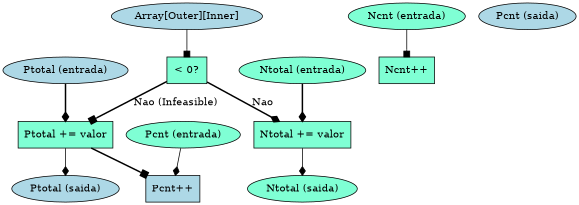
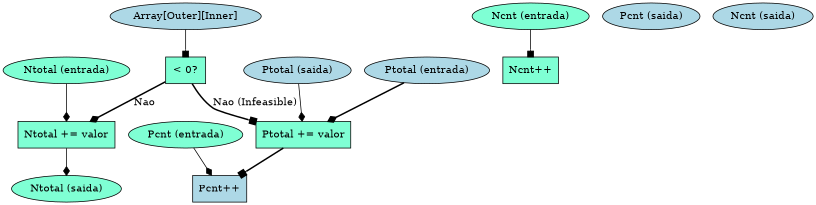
node "Ncnt (saida)": added
edge "Ntotal (entrada)" -> "Ntotal += valor": style bold -> solid
edge "Ptotal += valor" -> "Ptotal (saida)": reversed
